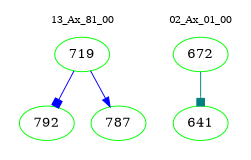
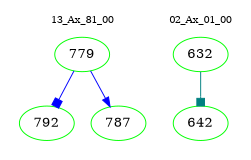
node "719": label "719" -> "779"
node "672": label "672" -> "632"
node "641": label "641" -> "642"
